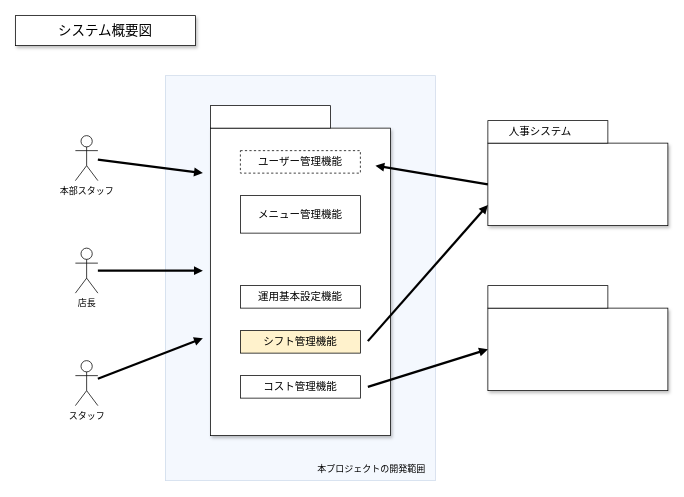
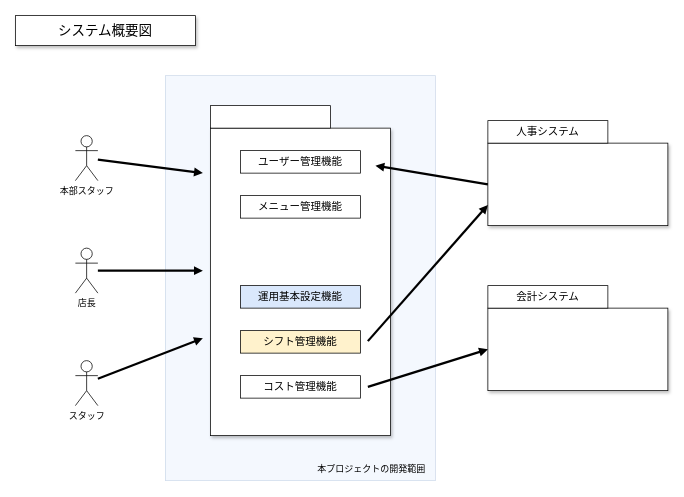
node "人事システム": moved (540, 132) -> (548, 132)
node "ユーザー管理機能": style dashed -> solid
node "メニュー管理機能": size 120x38 -> 120x23
node "運用基本設定機能": fillcolor #ffffff -> #dae8fc
node "会計システム": added
